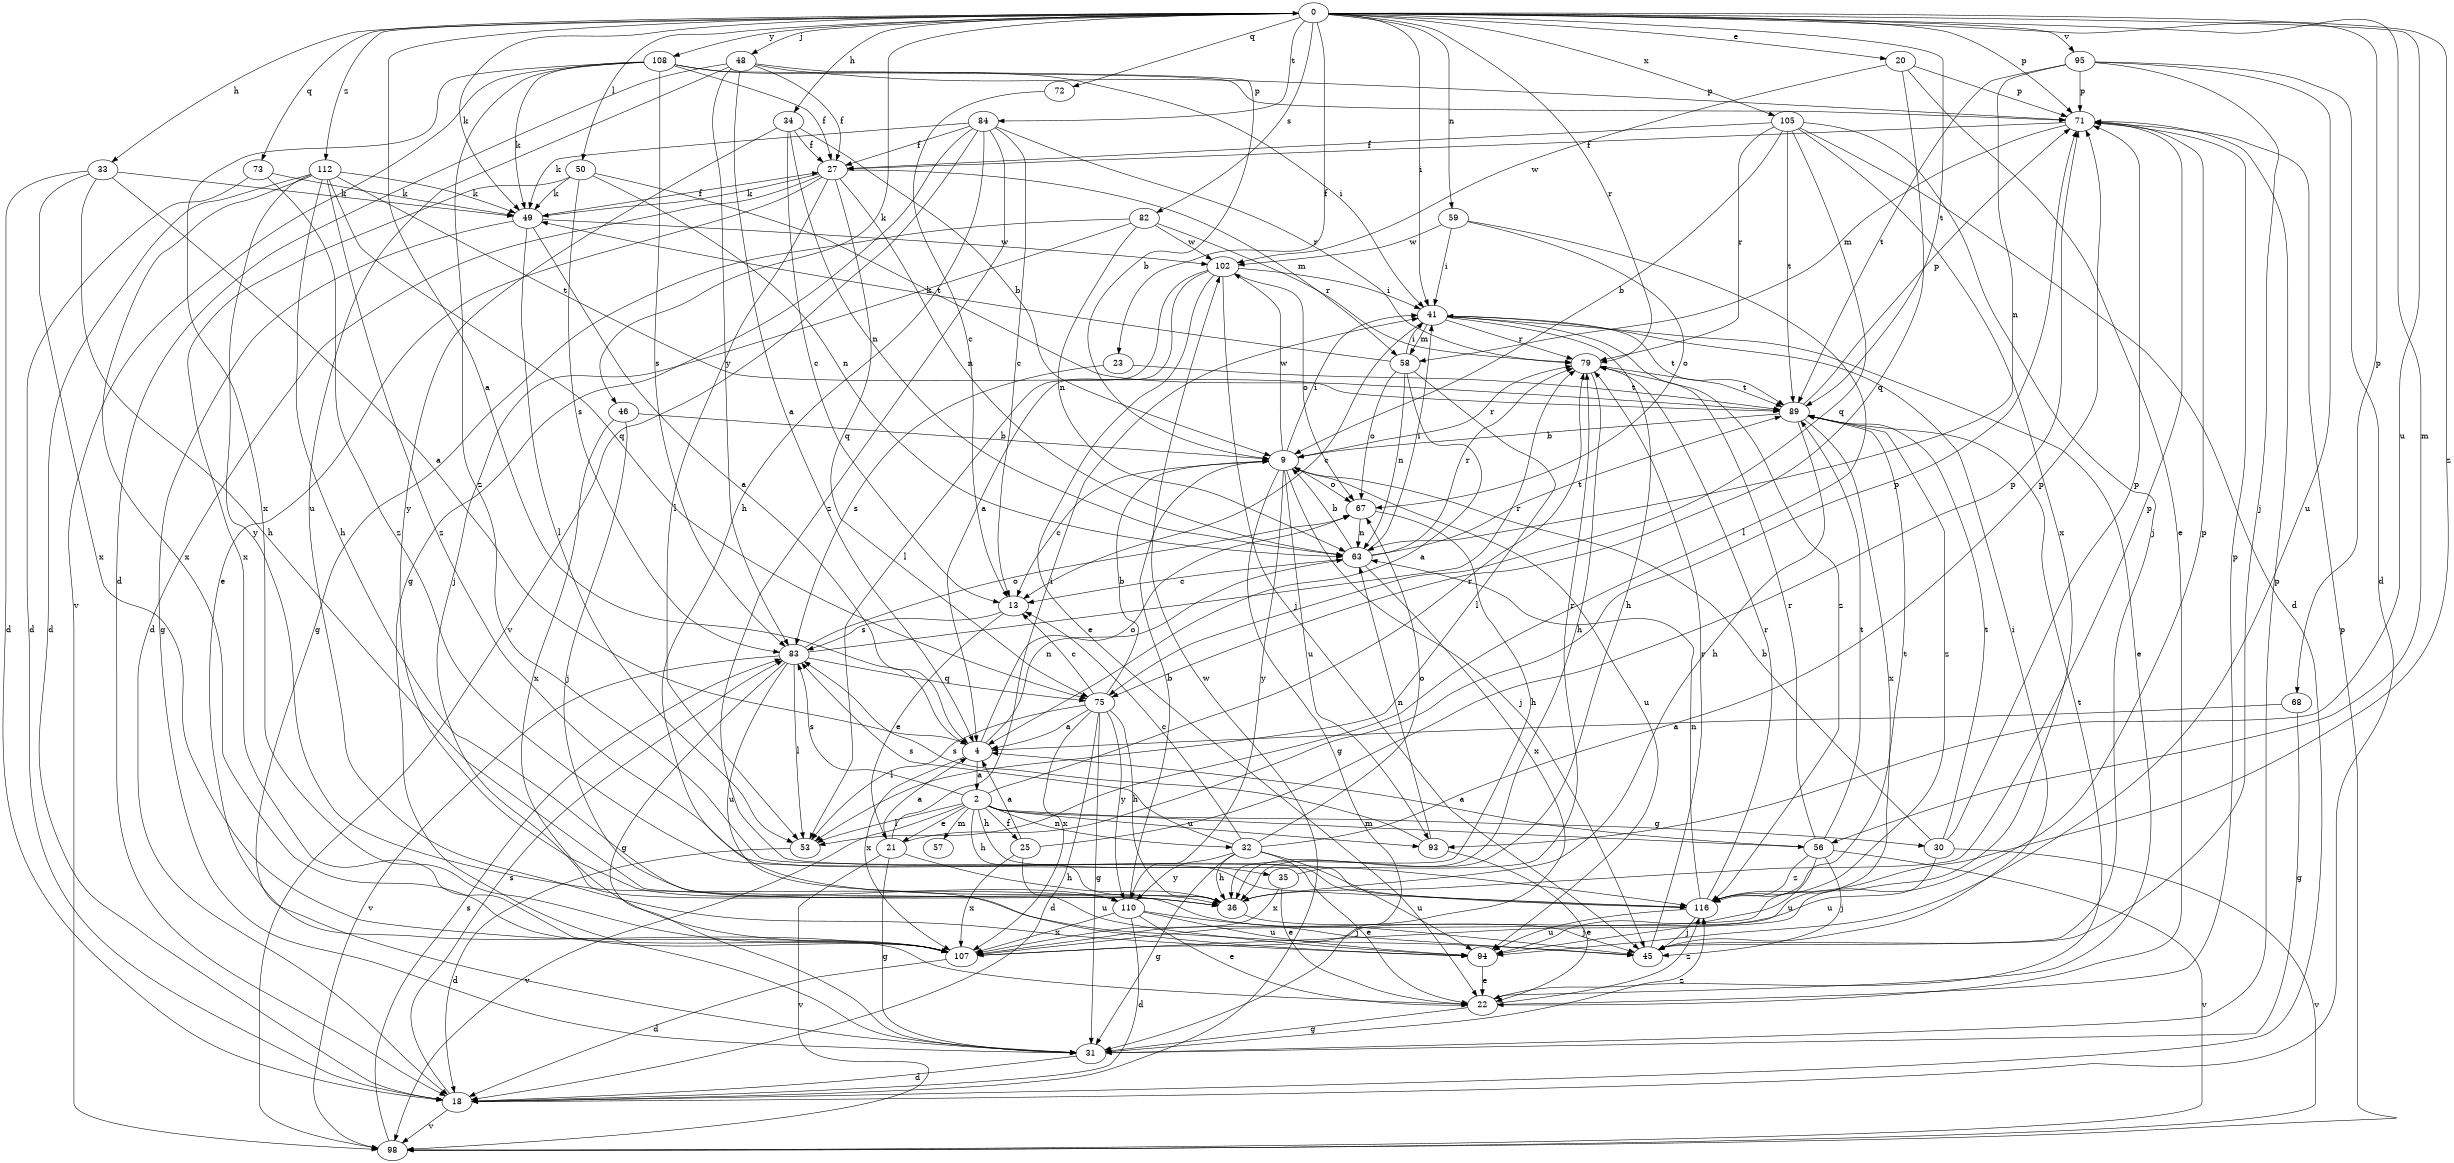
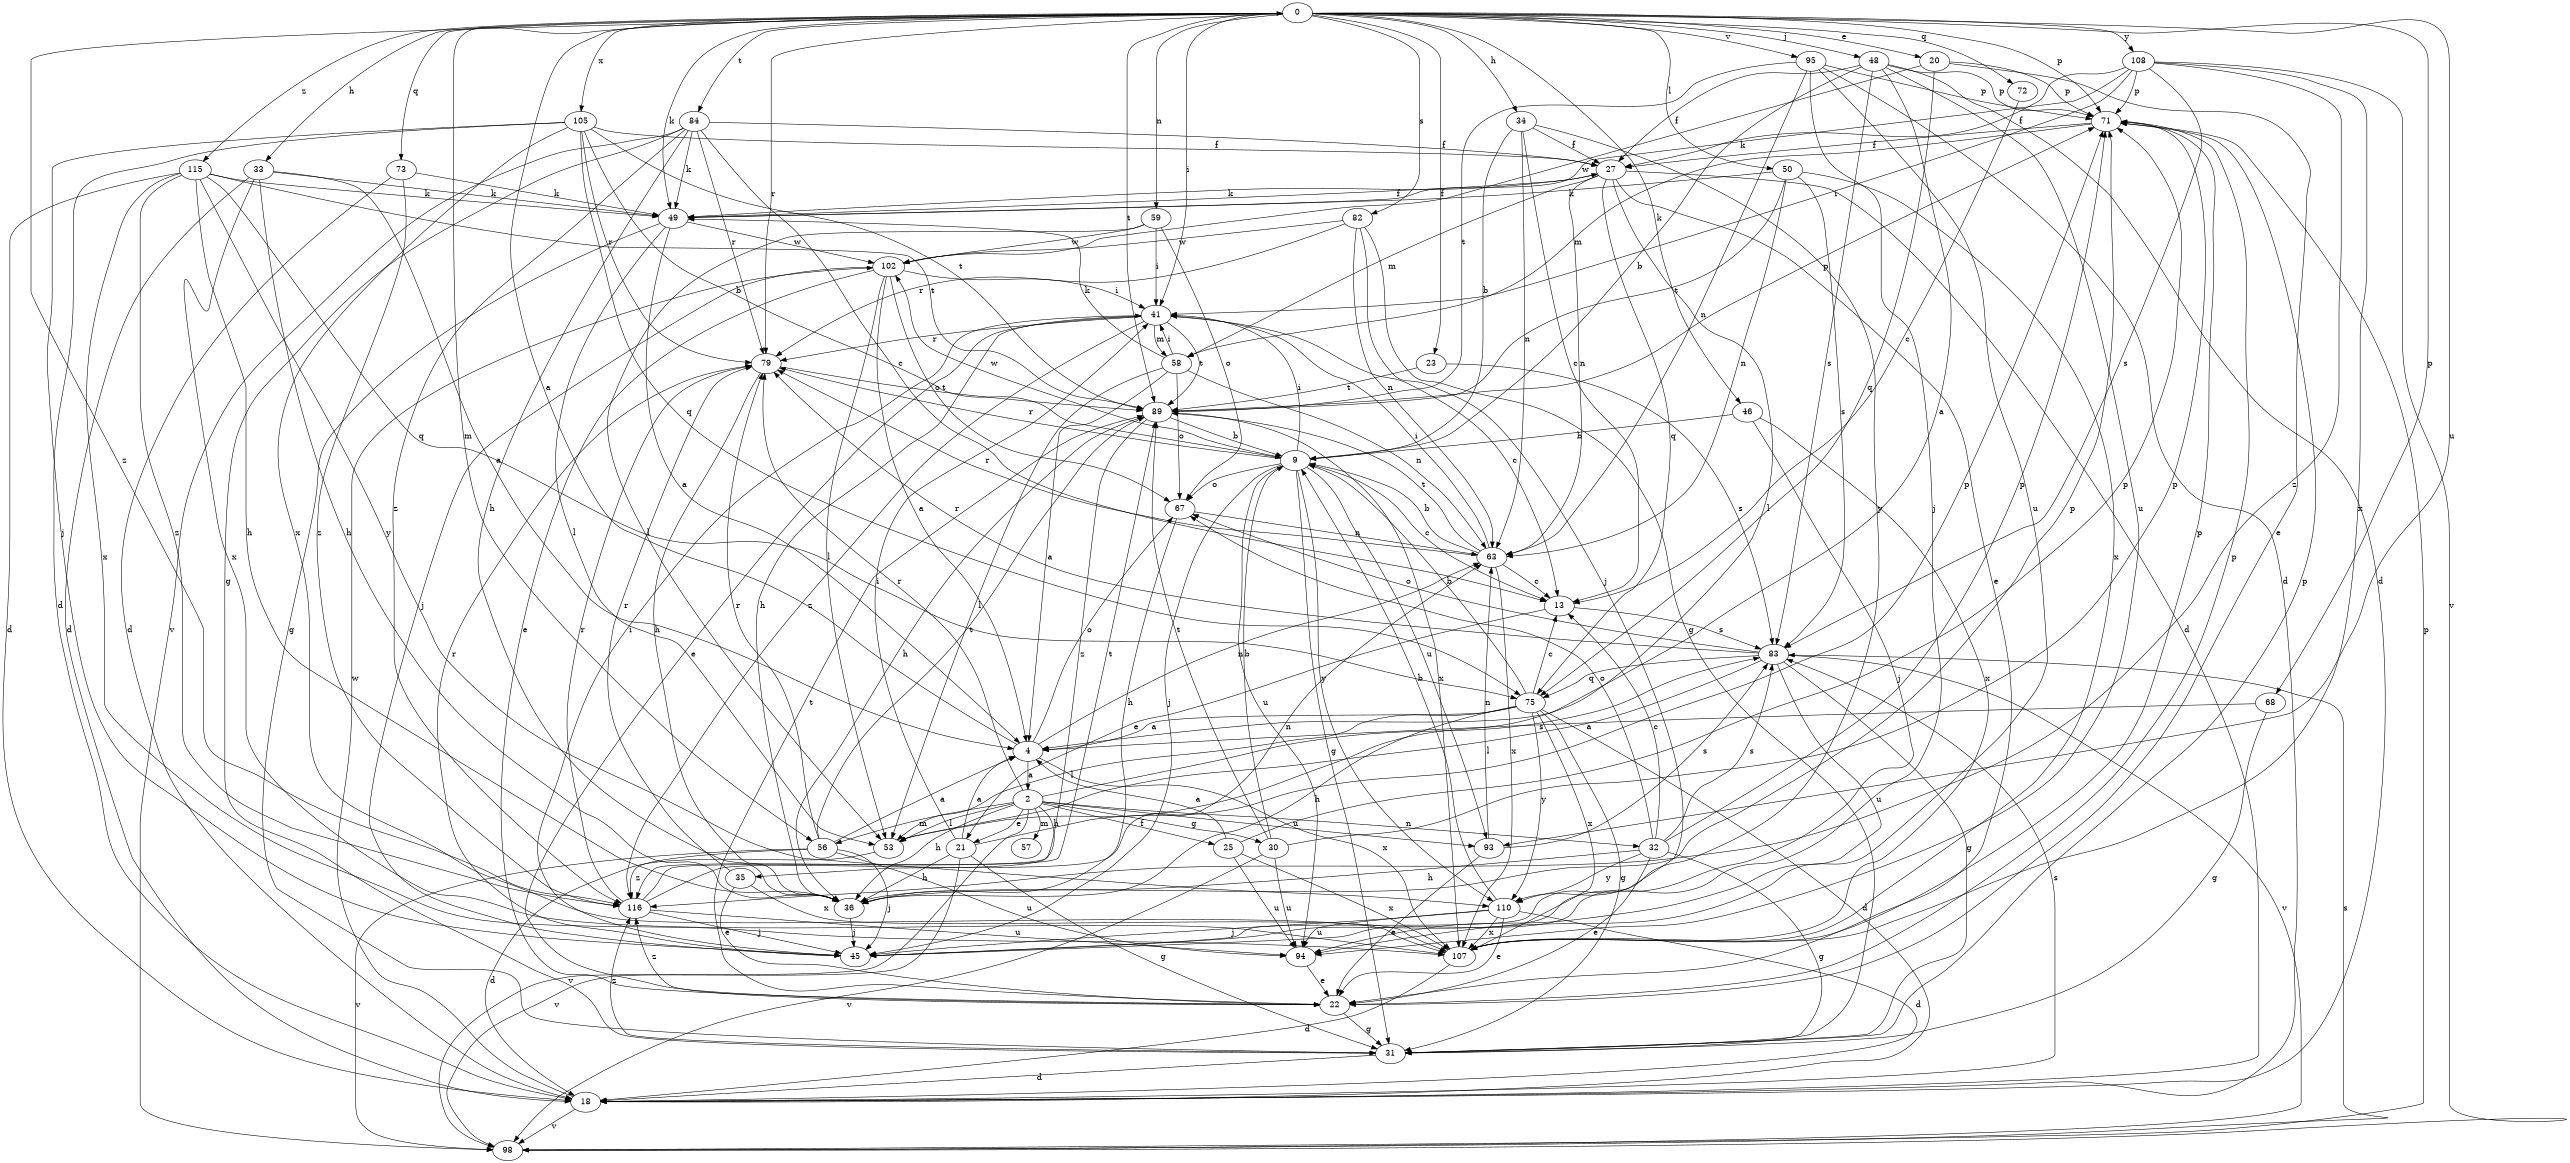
node "112": label "112" -> "115"
edge "48" -> "83": label "y" -> "s"
edge "32" -> "94": removed, label "u"
